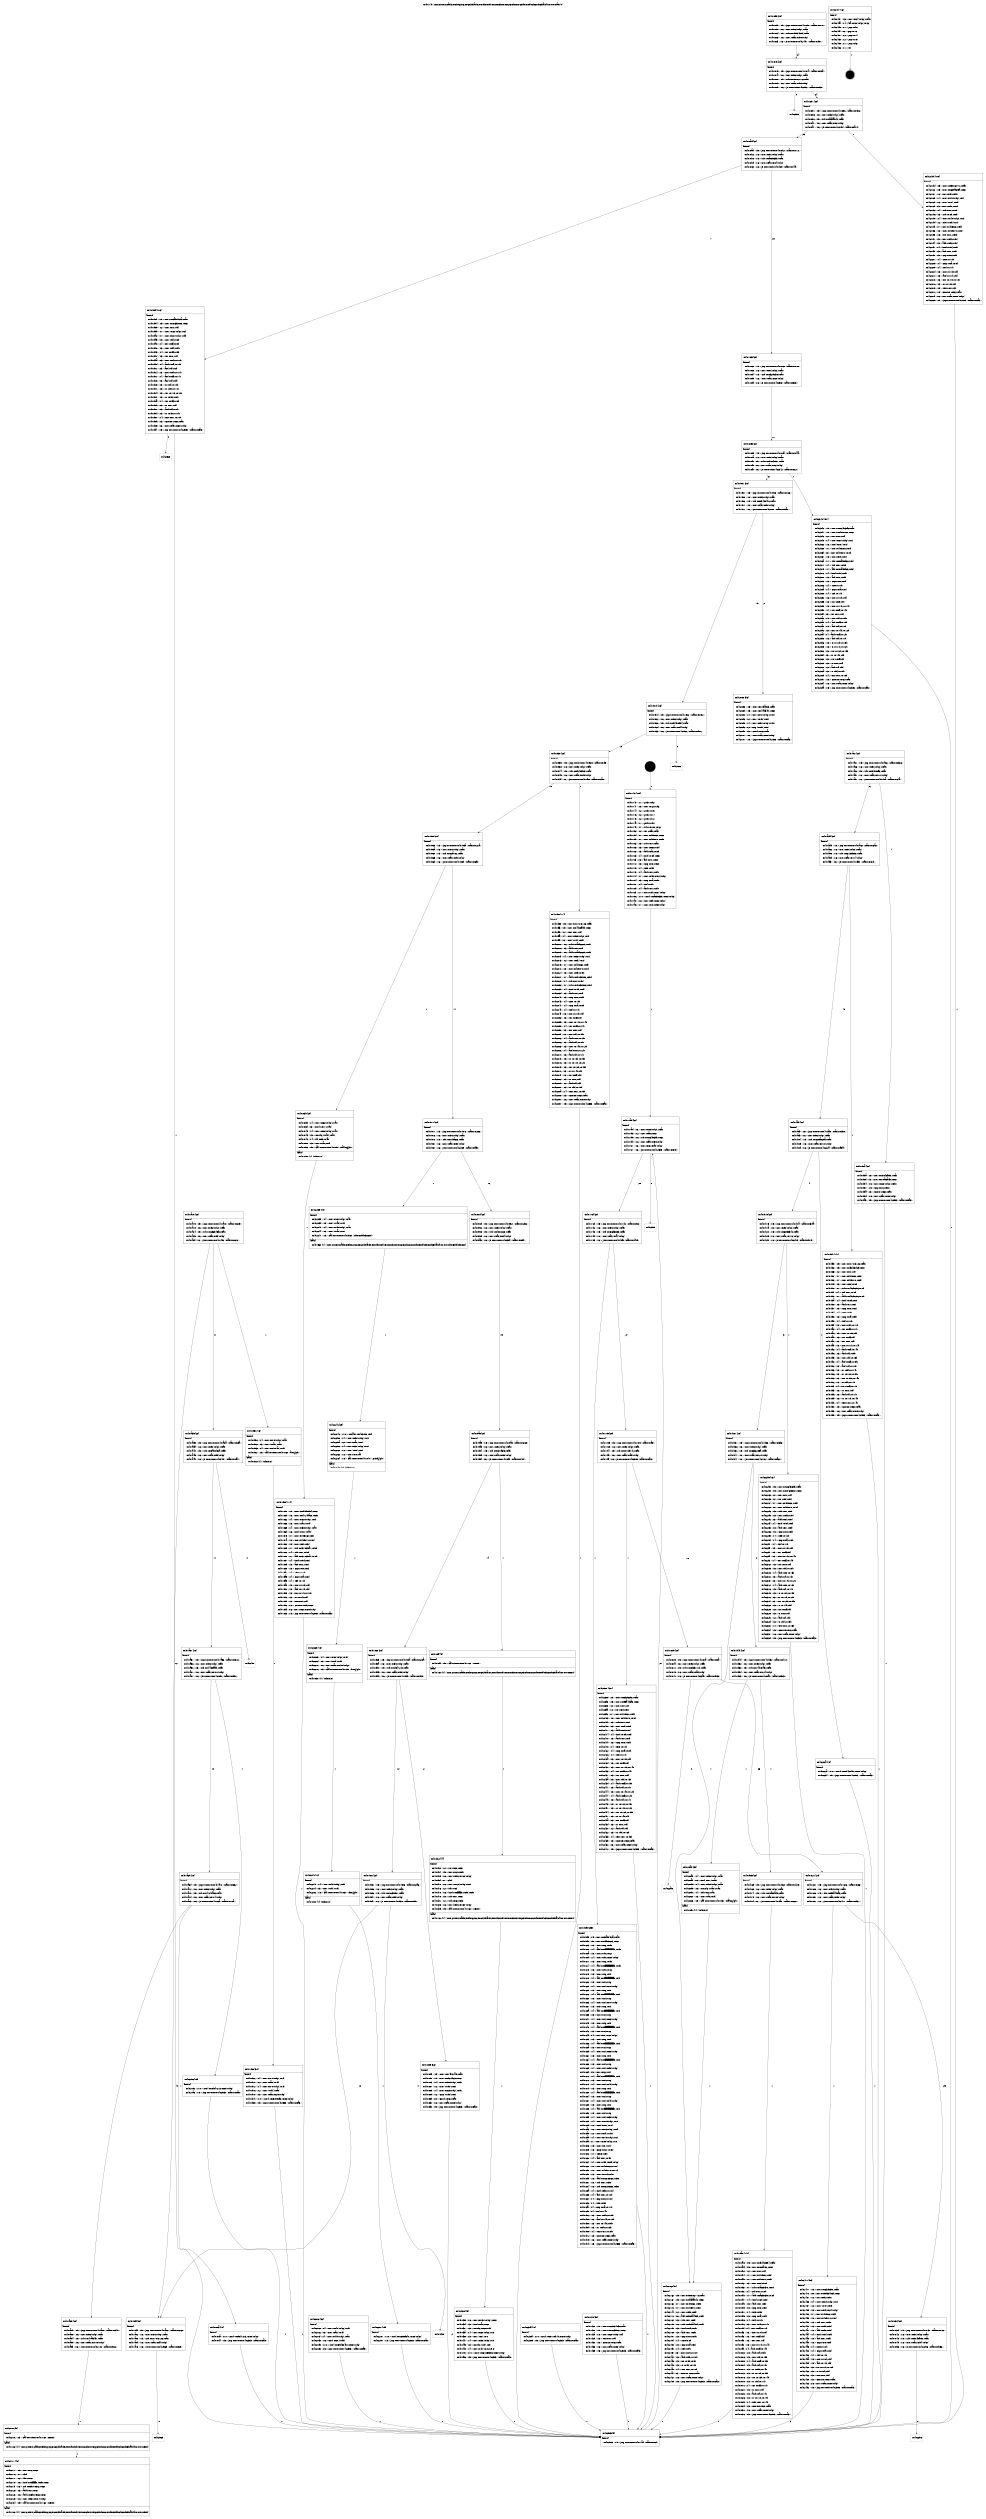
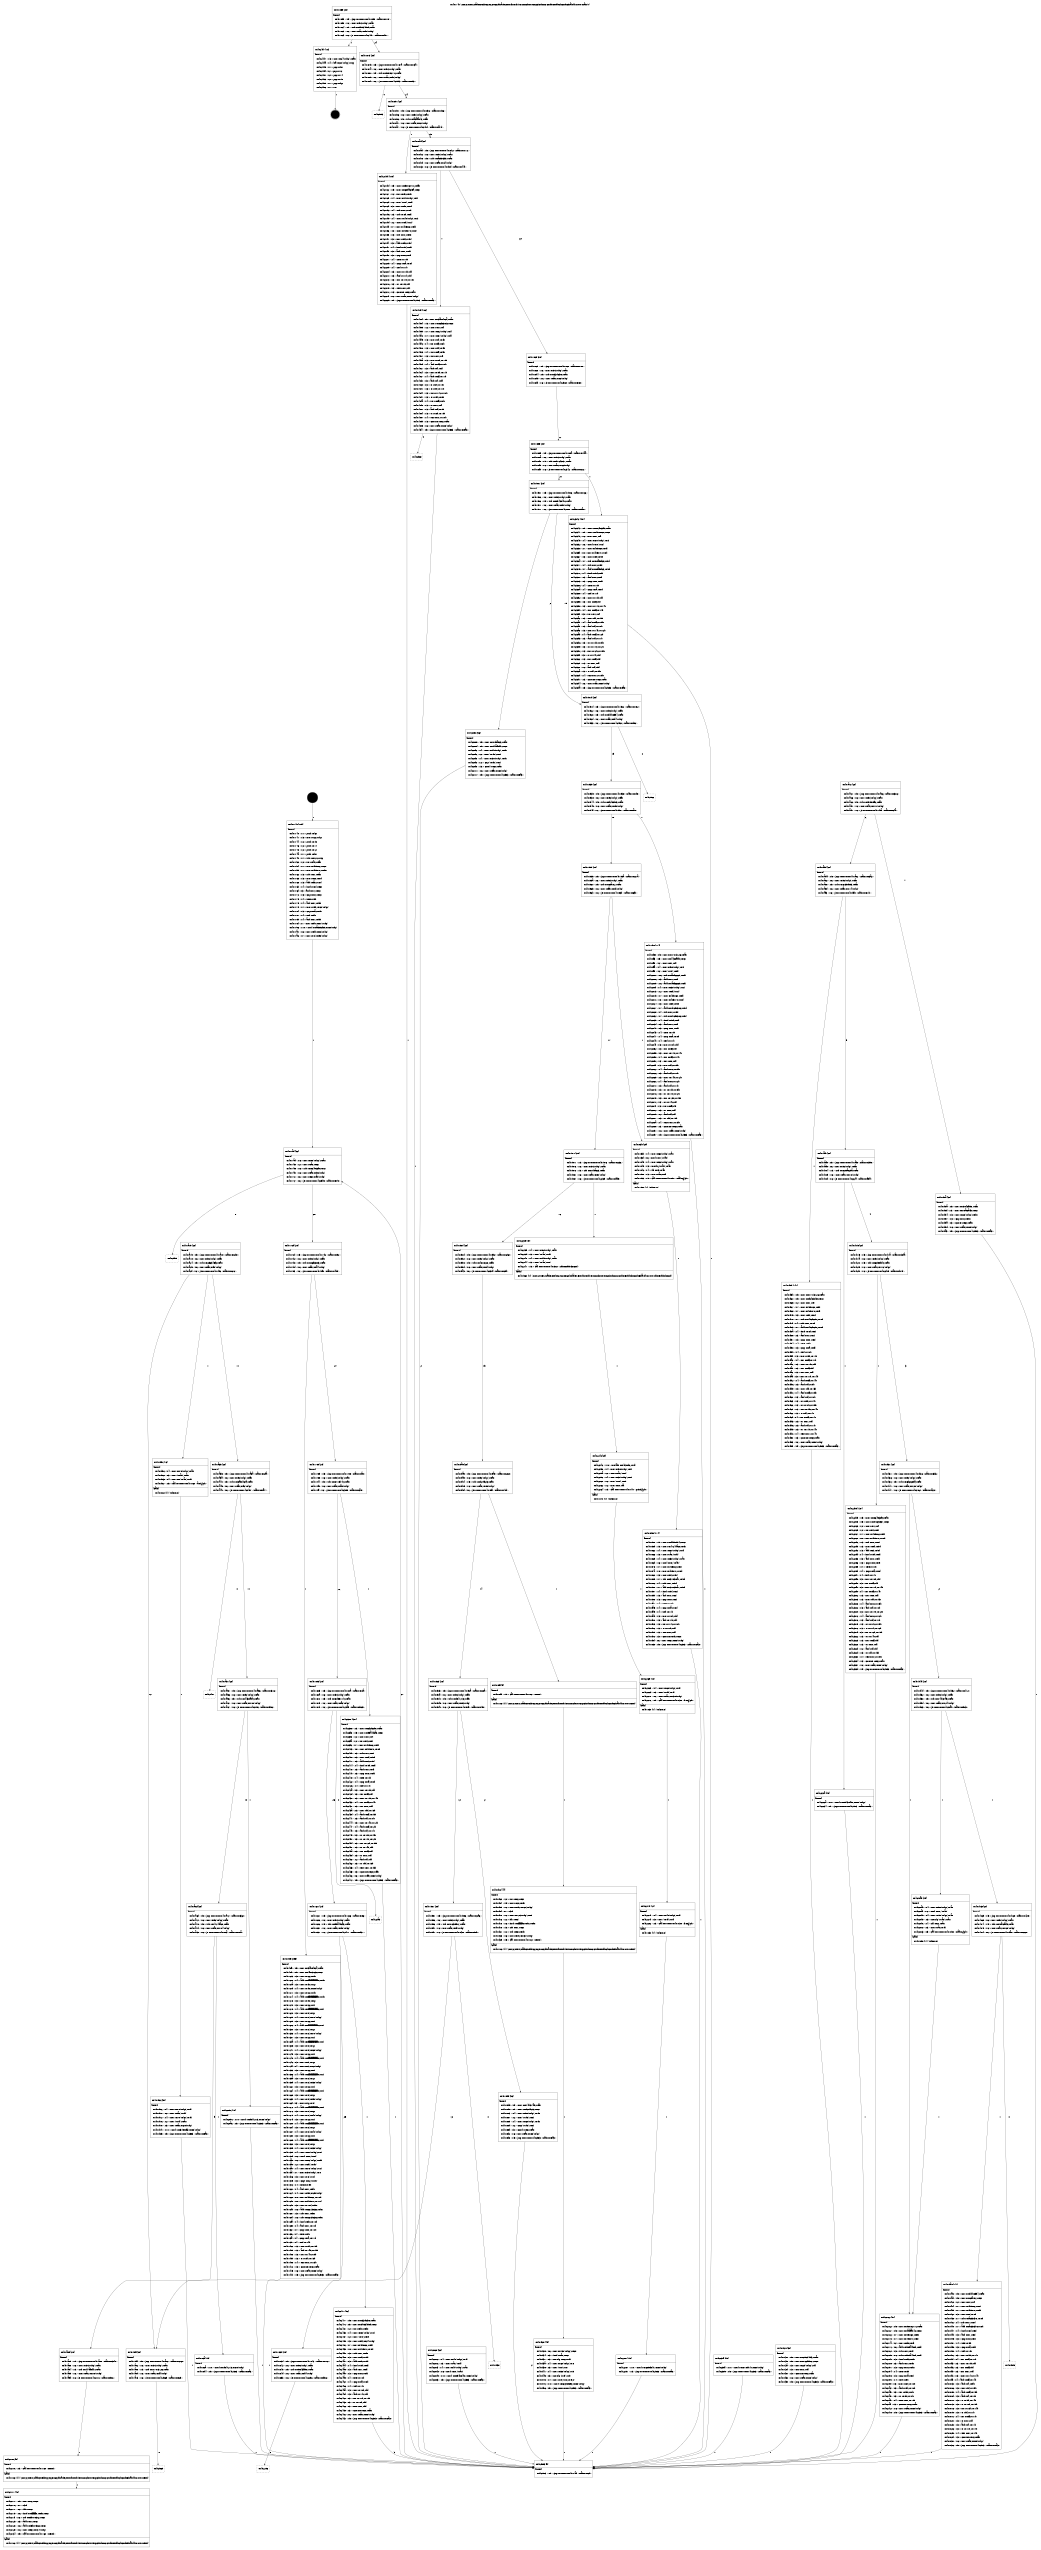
edge "0x401859 [28]" -> "0x4024d7 [16]": added, label "1"
edge "0x4020e8 [36]" -> "0x4025e3 [5]": added, label "2"
node "0x401b85": added
